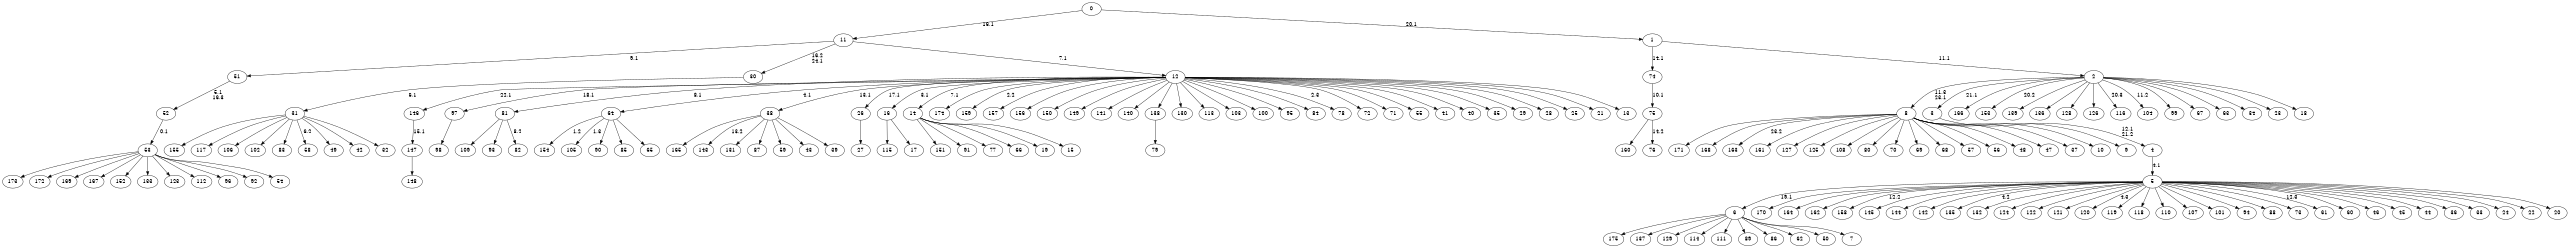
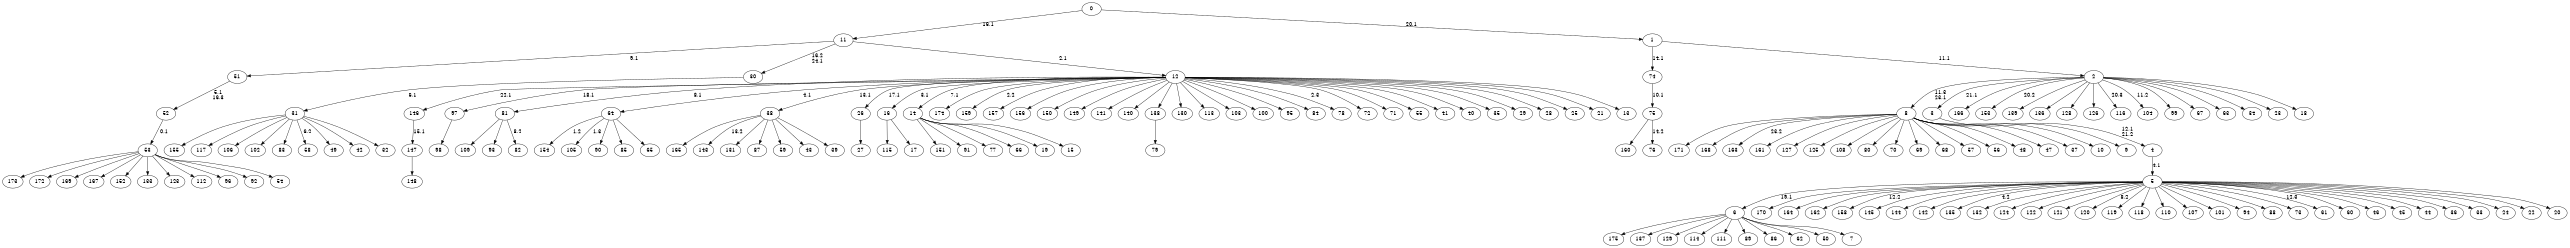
edge "11" -> "12": label "7,1" -> "2,1"
edge "5" -> "120": label "4,3" -> "8,2"
